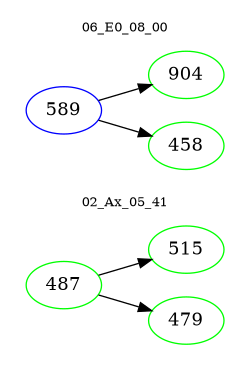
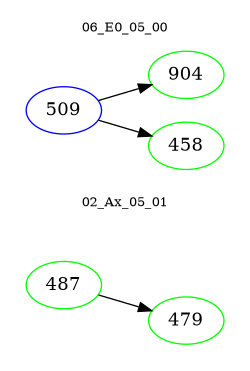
cluster "06_E0_08_00": label "06_E0_08_00" -> "06_E0_05_00"
node "589": label "589" -> "509"
cluster "02_Ax_05_41": label "02_Ax_05_41" -> "02_Ax_05_01"
node "515": removed
